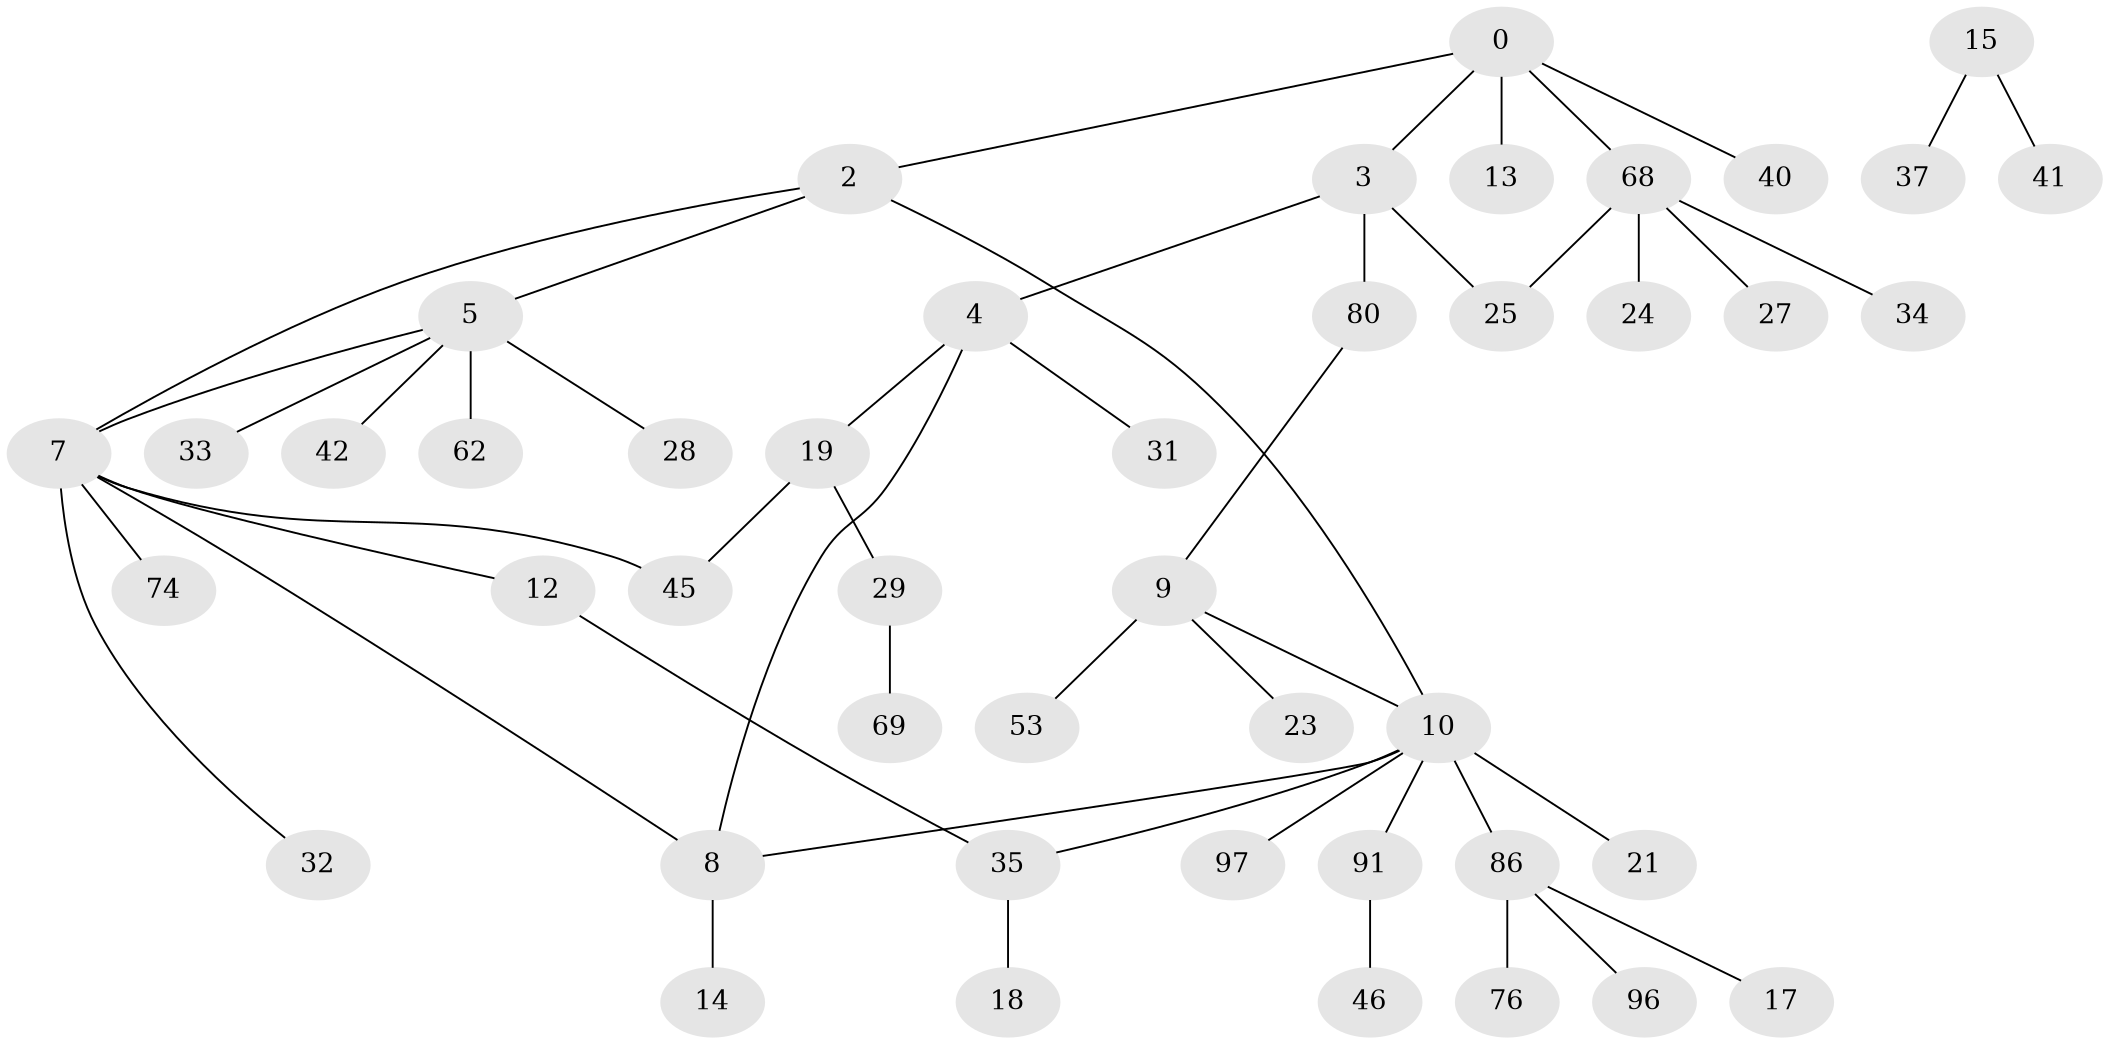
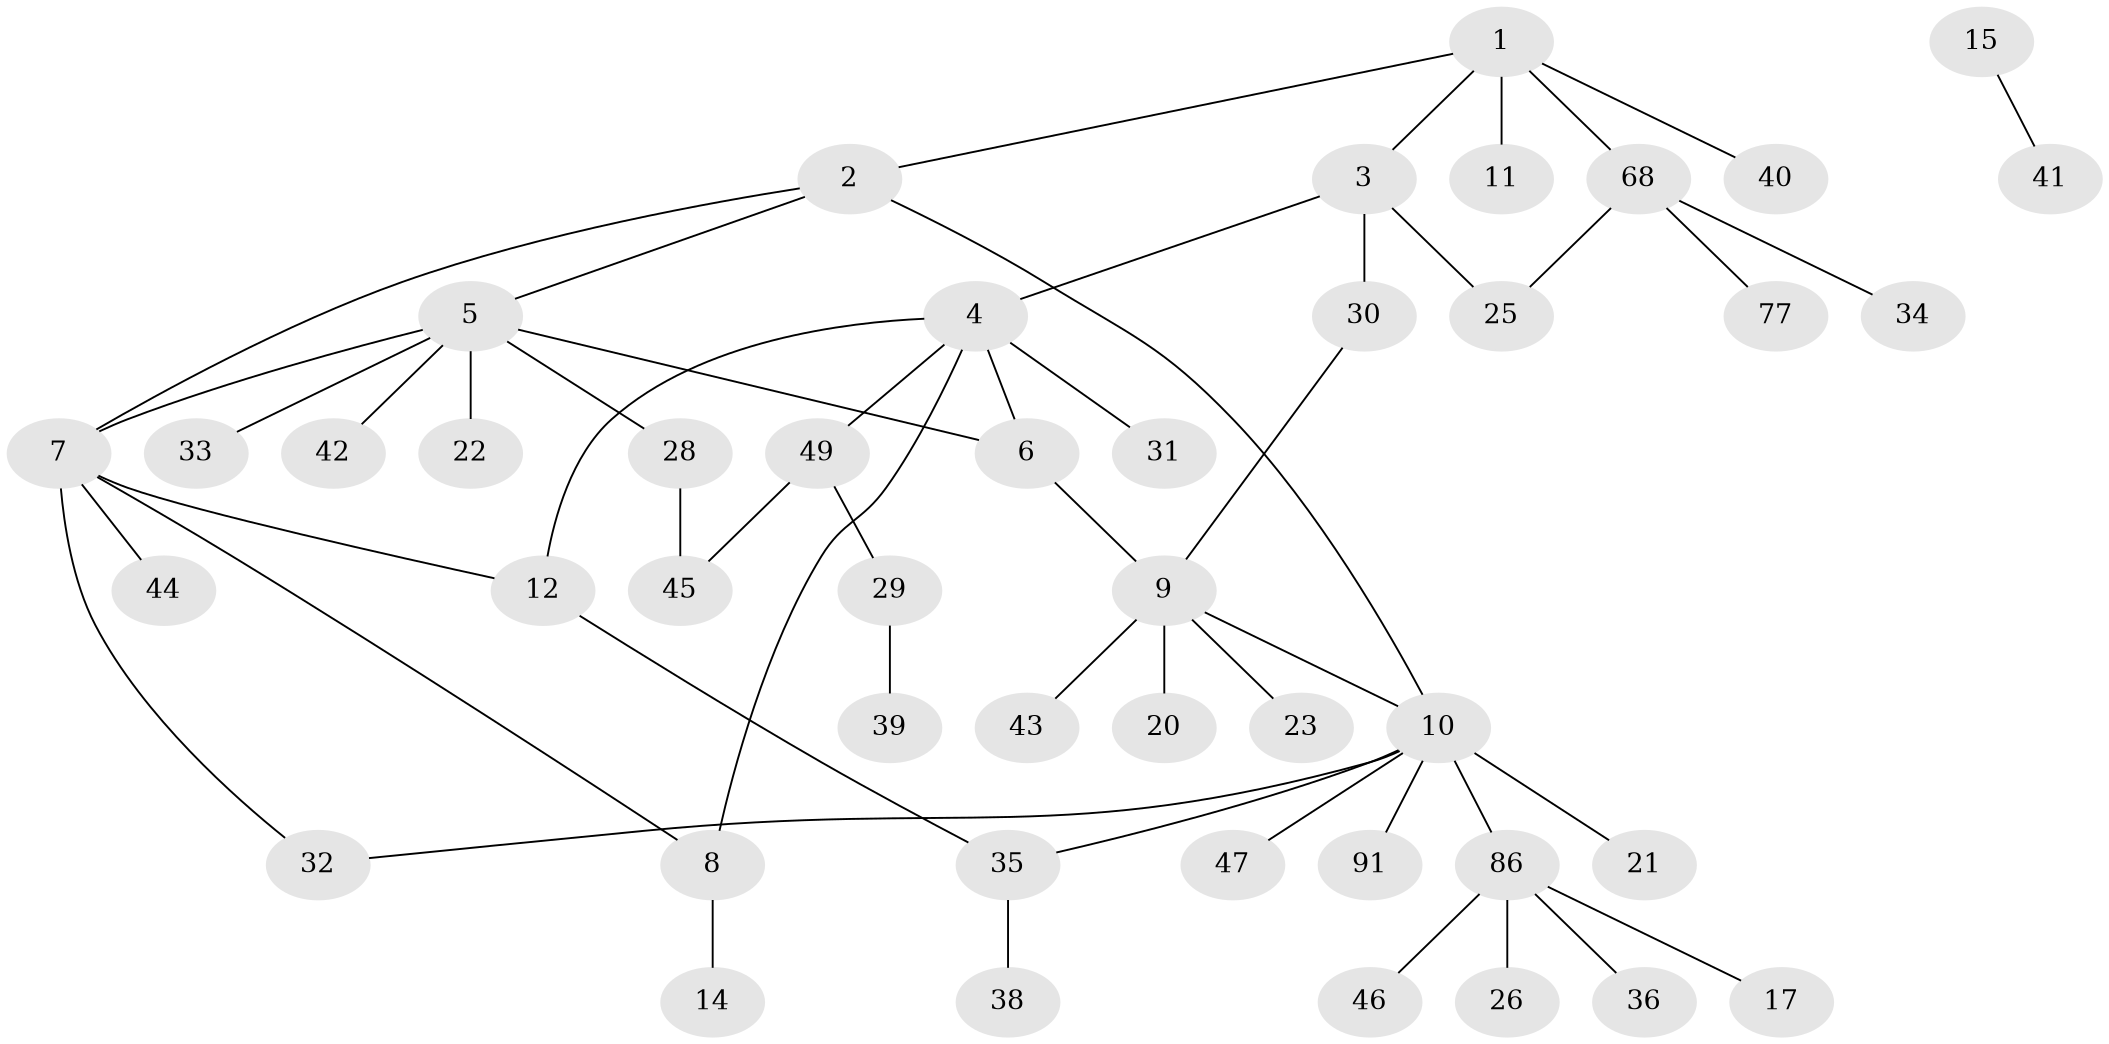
node "0": label "0" -> "1"
node "13": label "13" -> "11"
node "37": removed
node "80": label "80" -> "30"
node "24": removed
node "27": label "27" -> "77"
edge "4" -- "12": added
node "62": label "62" -> "22"
node "19": label "19" -> "49"
node "6": added
edge "7" -- "45": now "28" -- "45"
node "74": label "74" -> "44"
node "69": label "69" -> "39"
node "53": label "53" -> "43"
node "20": added
edge "10" -- "8": now "10" -- "32"
node "97": label "97" -> "47"
edge "91" -- "46": now "86" -- "46"
node "18": label "18" -> "38"
node "76": label "76" -> "26"
node "96": label "96" -> "36"
